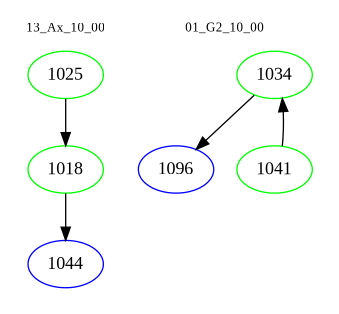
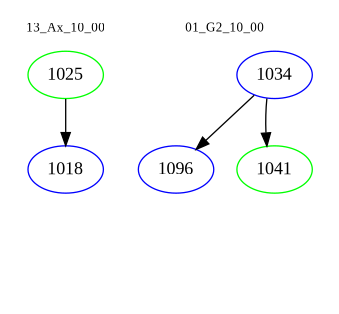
node "1034": color green -> blue
edge "1041" -> "1034": reversed
node "1018": color green -> blue
node "1044": removed
